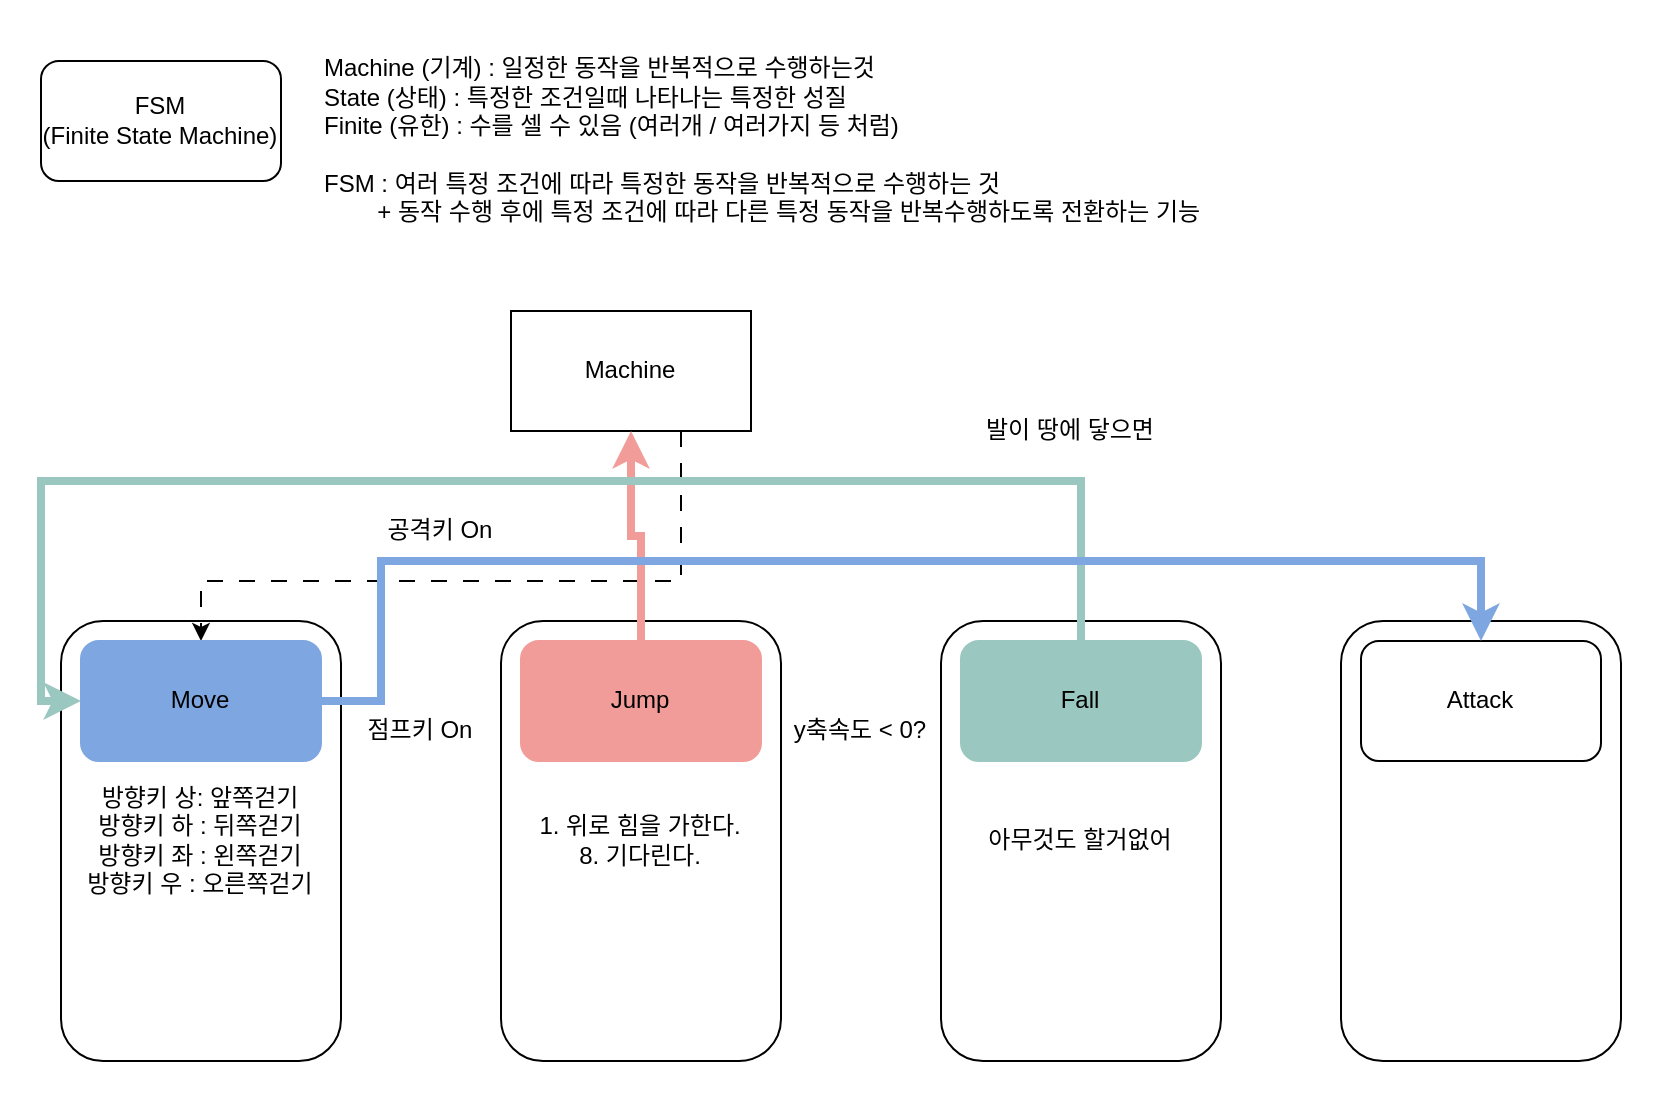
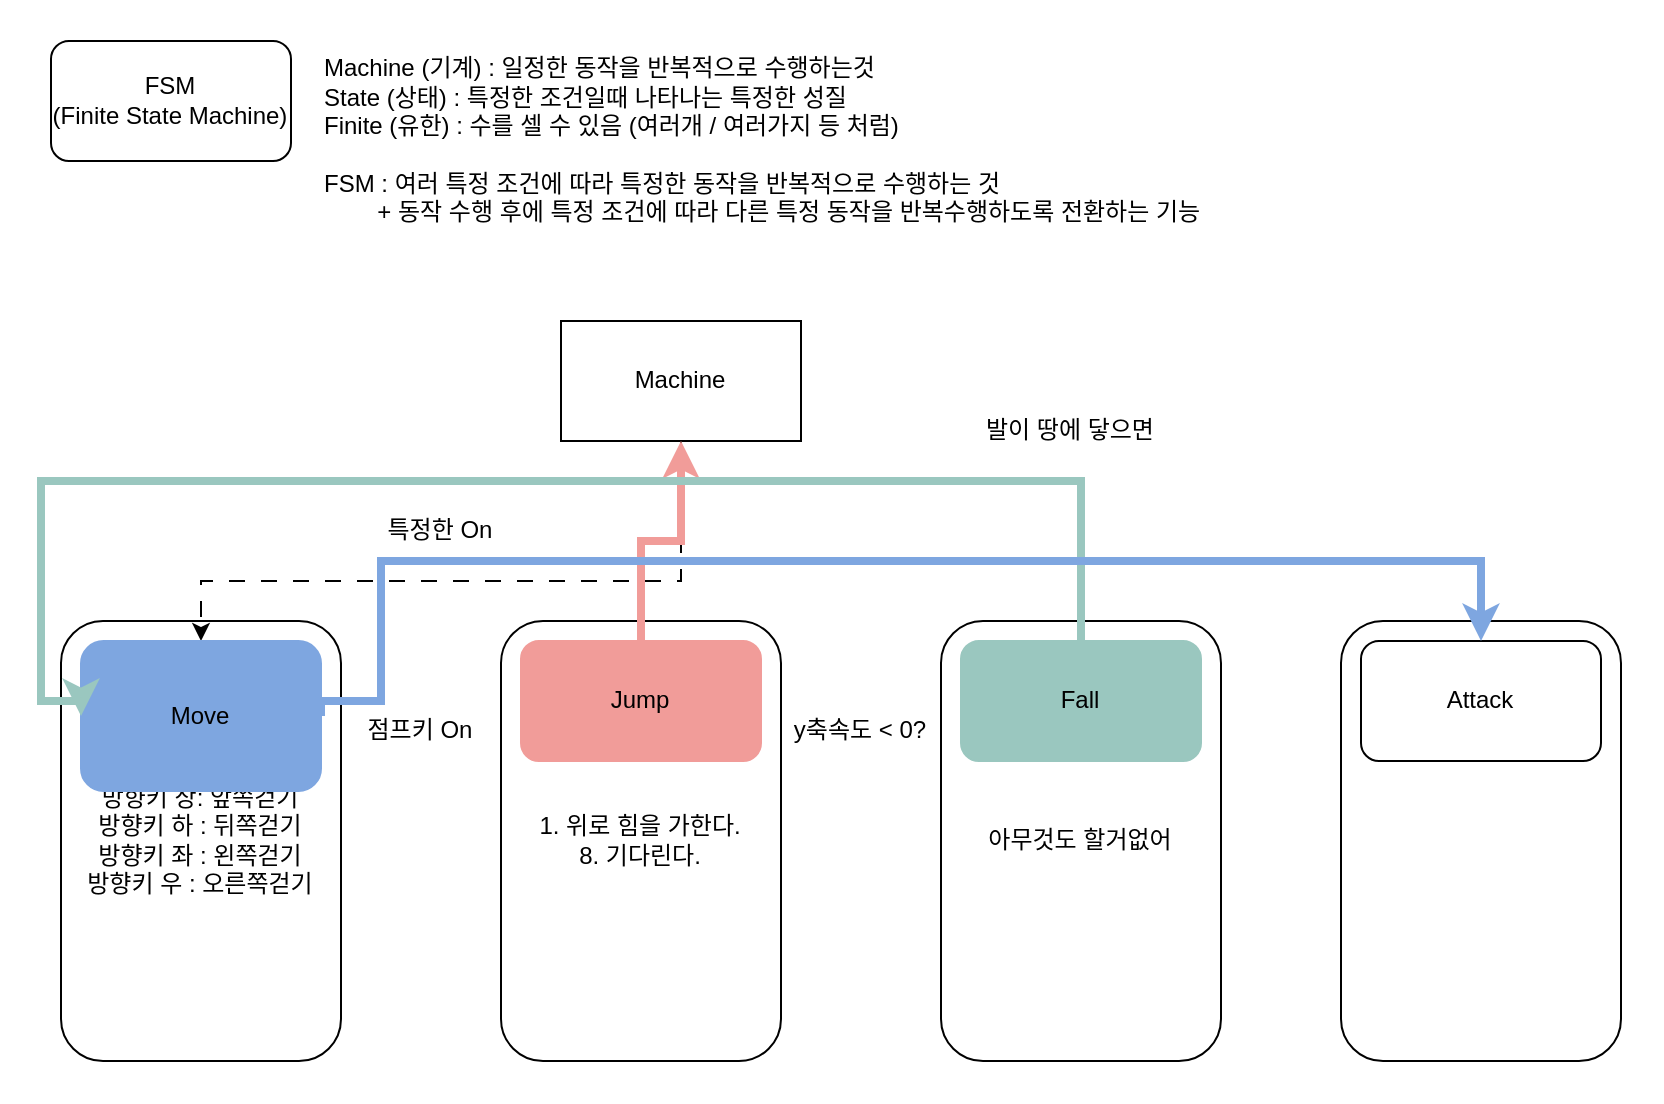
node "FSM (Finite State Machine)": moved (161, 121) -> (171, 101)
node "Machine": moved (631, 371) -> (681, 381)
node "공격키 On": label "공격키 On" -> "특정한 On"
node "Move": size 240x120 -> 240x150
